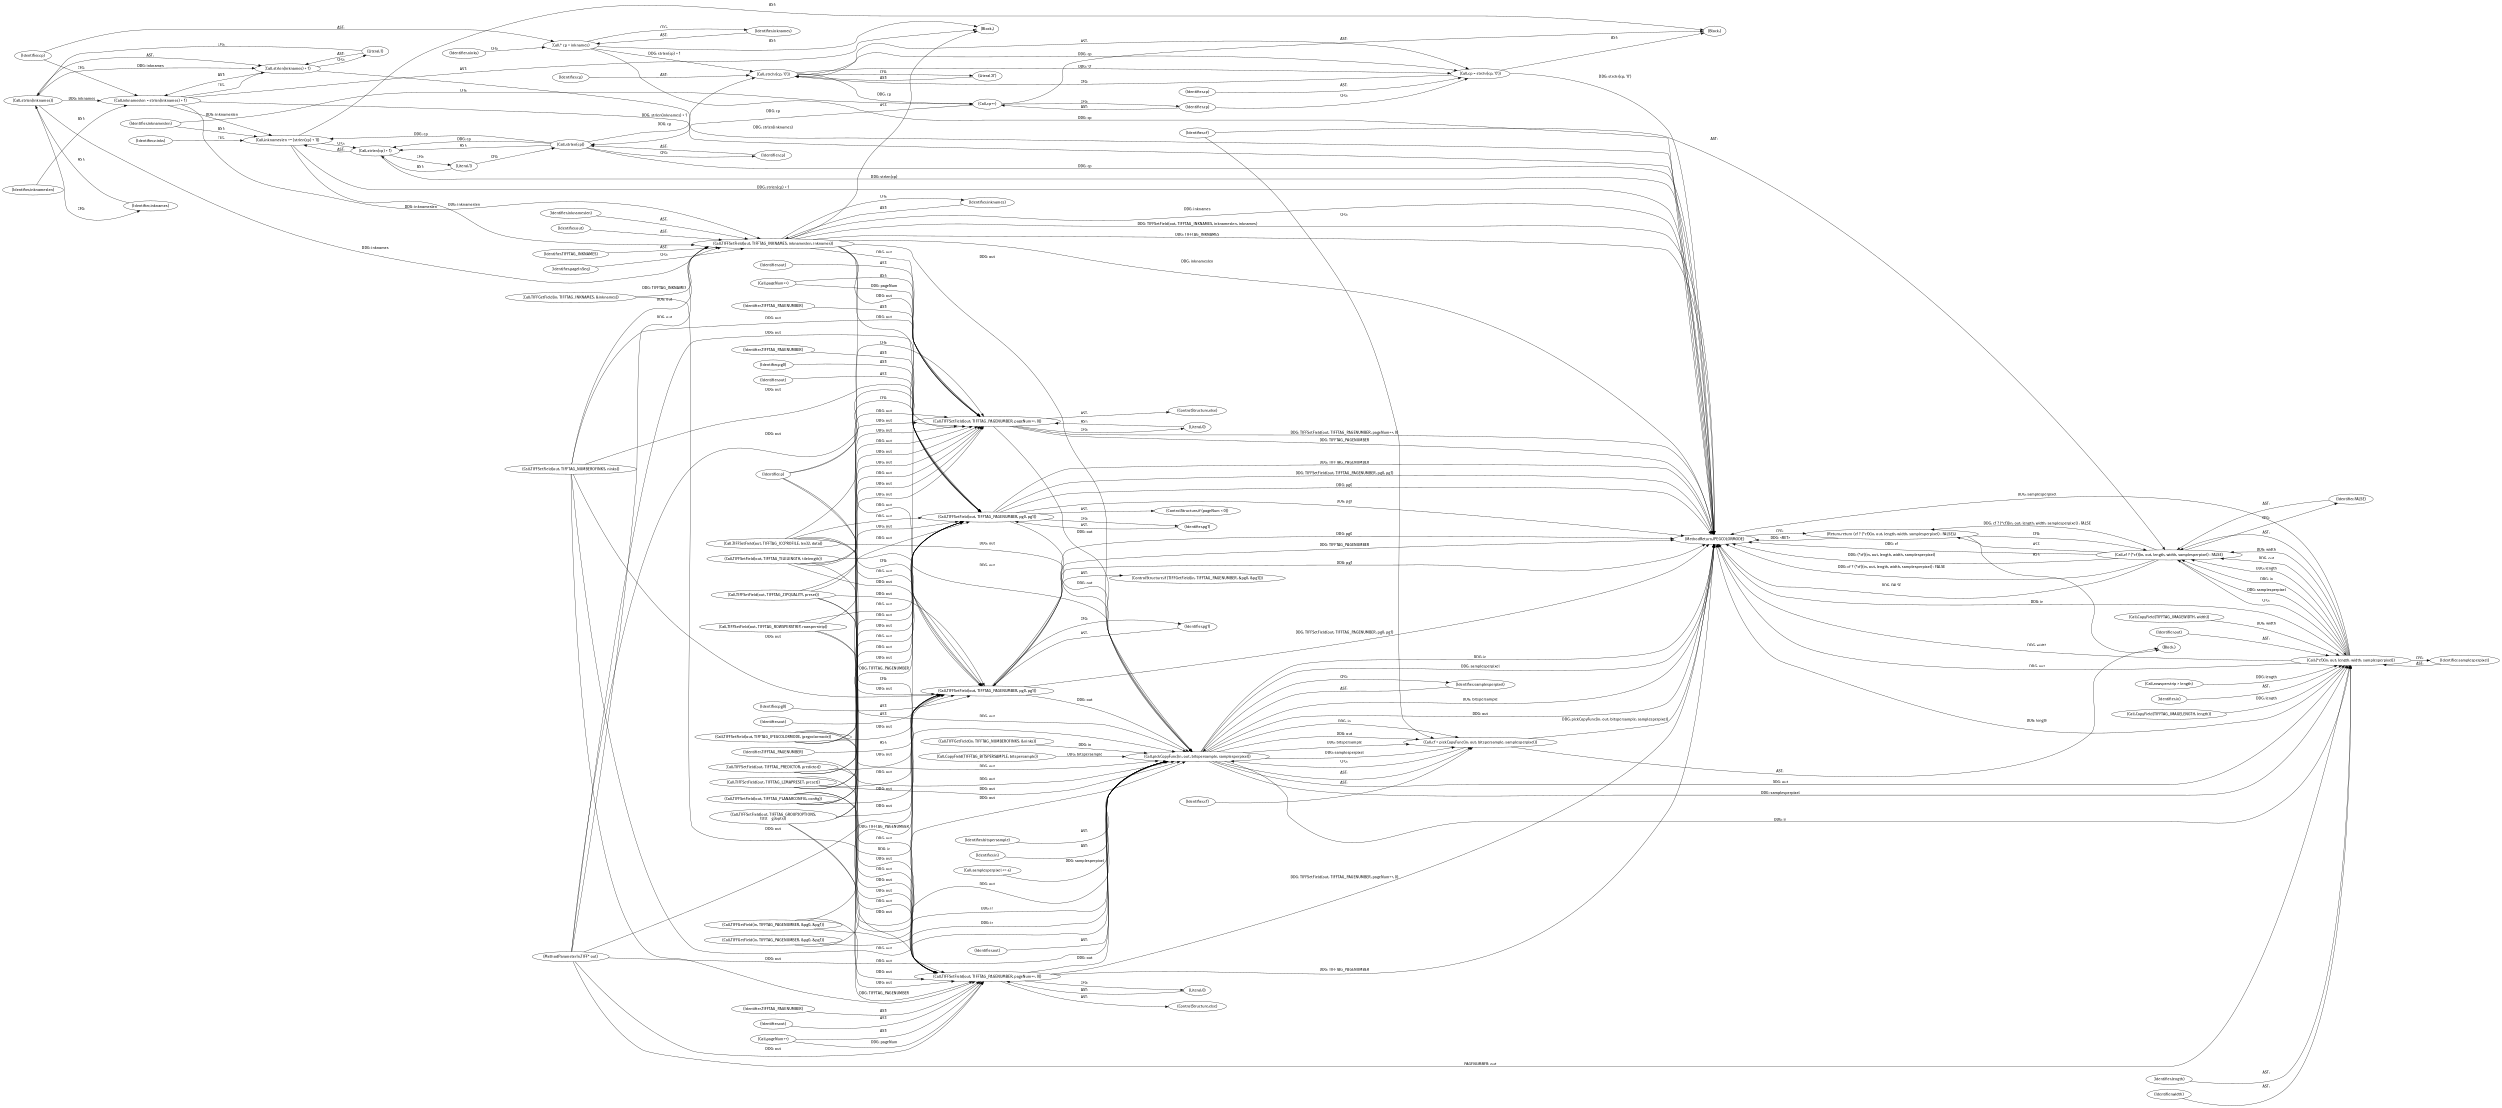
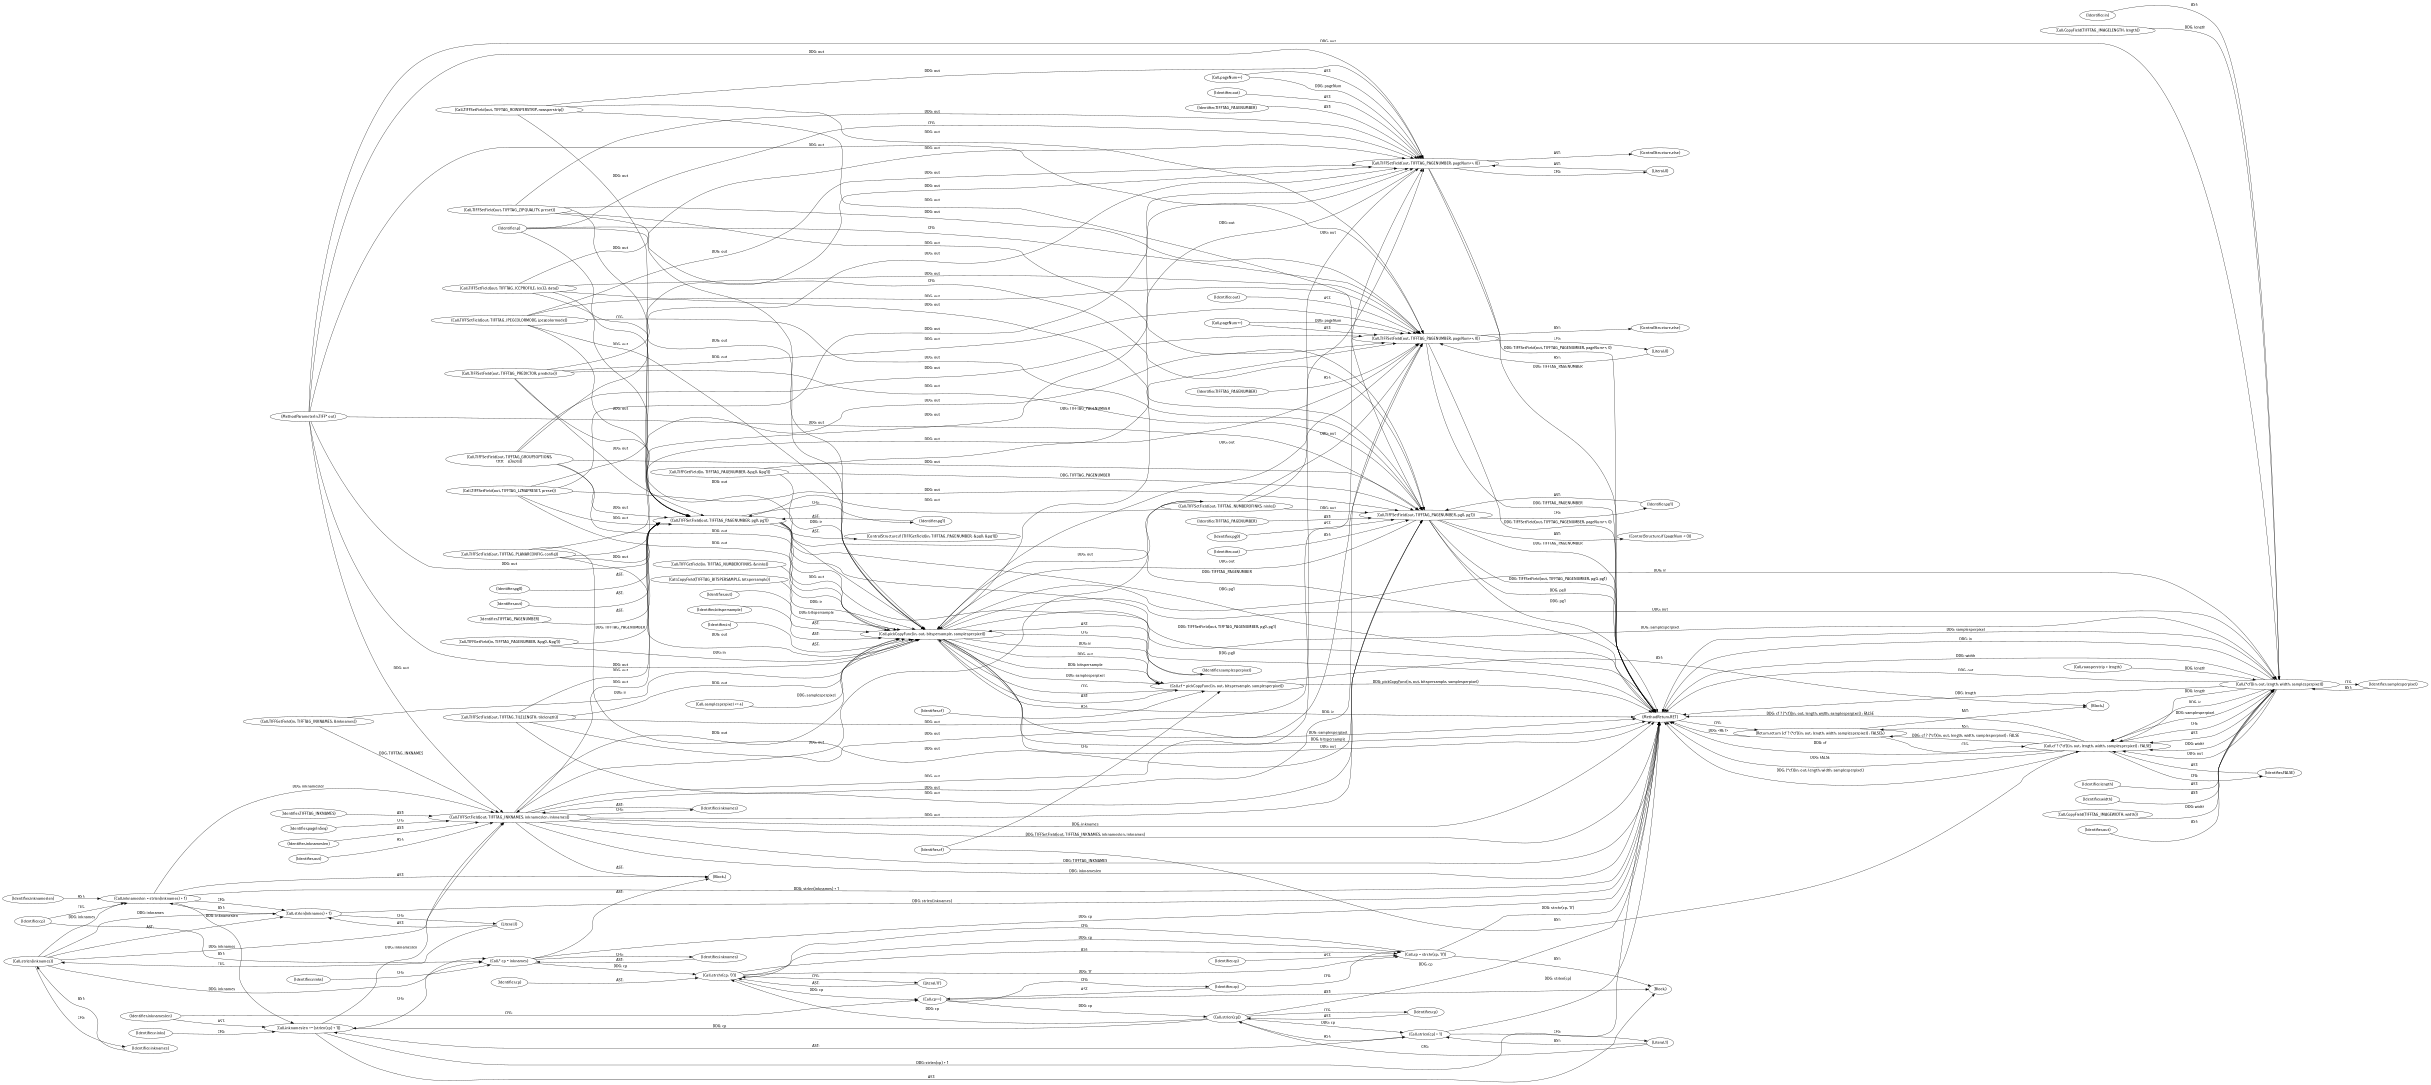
edge "(Call,* cp = inknames)" -> "(Call,strchr(cp, '0'))": label "DDG: strlen(cp) + 1" -> "DDG: cp"
edge "(Call,inknameslen += (strlen(cp) + 1))" -> "(Call,strlen(cp) + 1)": now "(Call,inknameslen += (strlen(cp) + 1))" -> "(Call,* cp = inknames)"
node "(MethodReturn,JPEGCOLORMODE)": label "(MethodReturn,JPEGCOLORMODE)" -> "(MethodReturn,RET)"
edge "(Call,TIFFSetField(out, TIFFTAG_NUMBEROFINKS, ninks))" -> "(Call,pickCopyFunc(in, out, bitspersample, samplesperpixel))": reversed
edge "(Call,strlen(inknames))" -> "(Call,* cp = inknames)": added, label "DDG: inknames"
edge "(MethodParameterIn,TIFF* out)" -> "(Call,(*cf)(in, out, length, width, samplesperpixel))": label "PAGENUMBER: out" -> "DDG: out"
